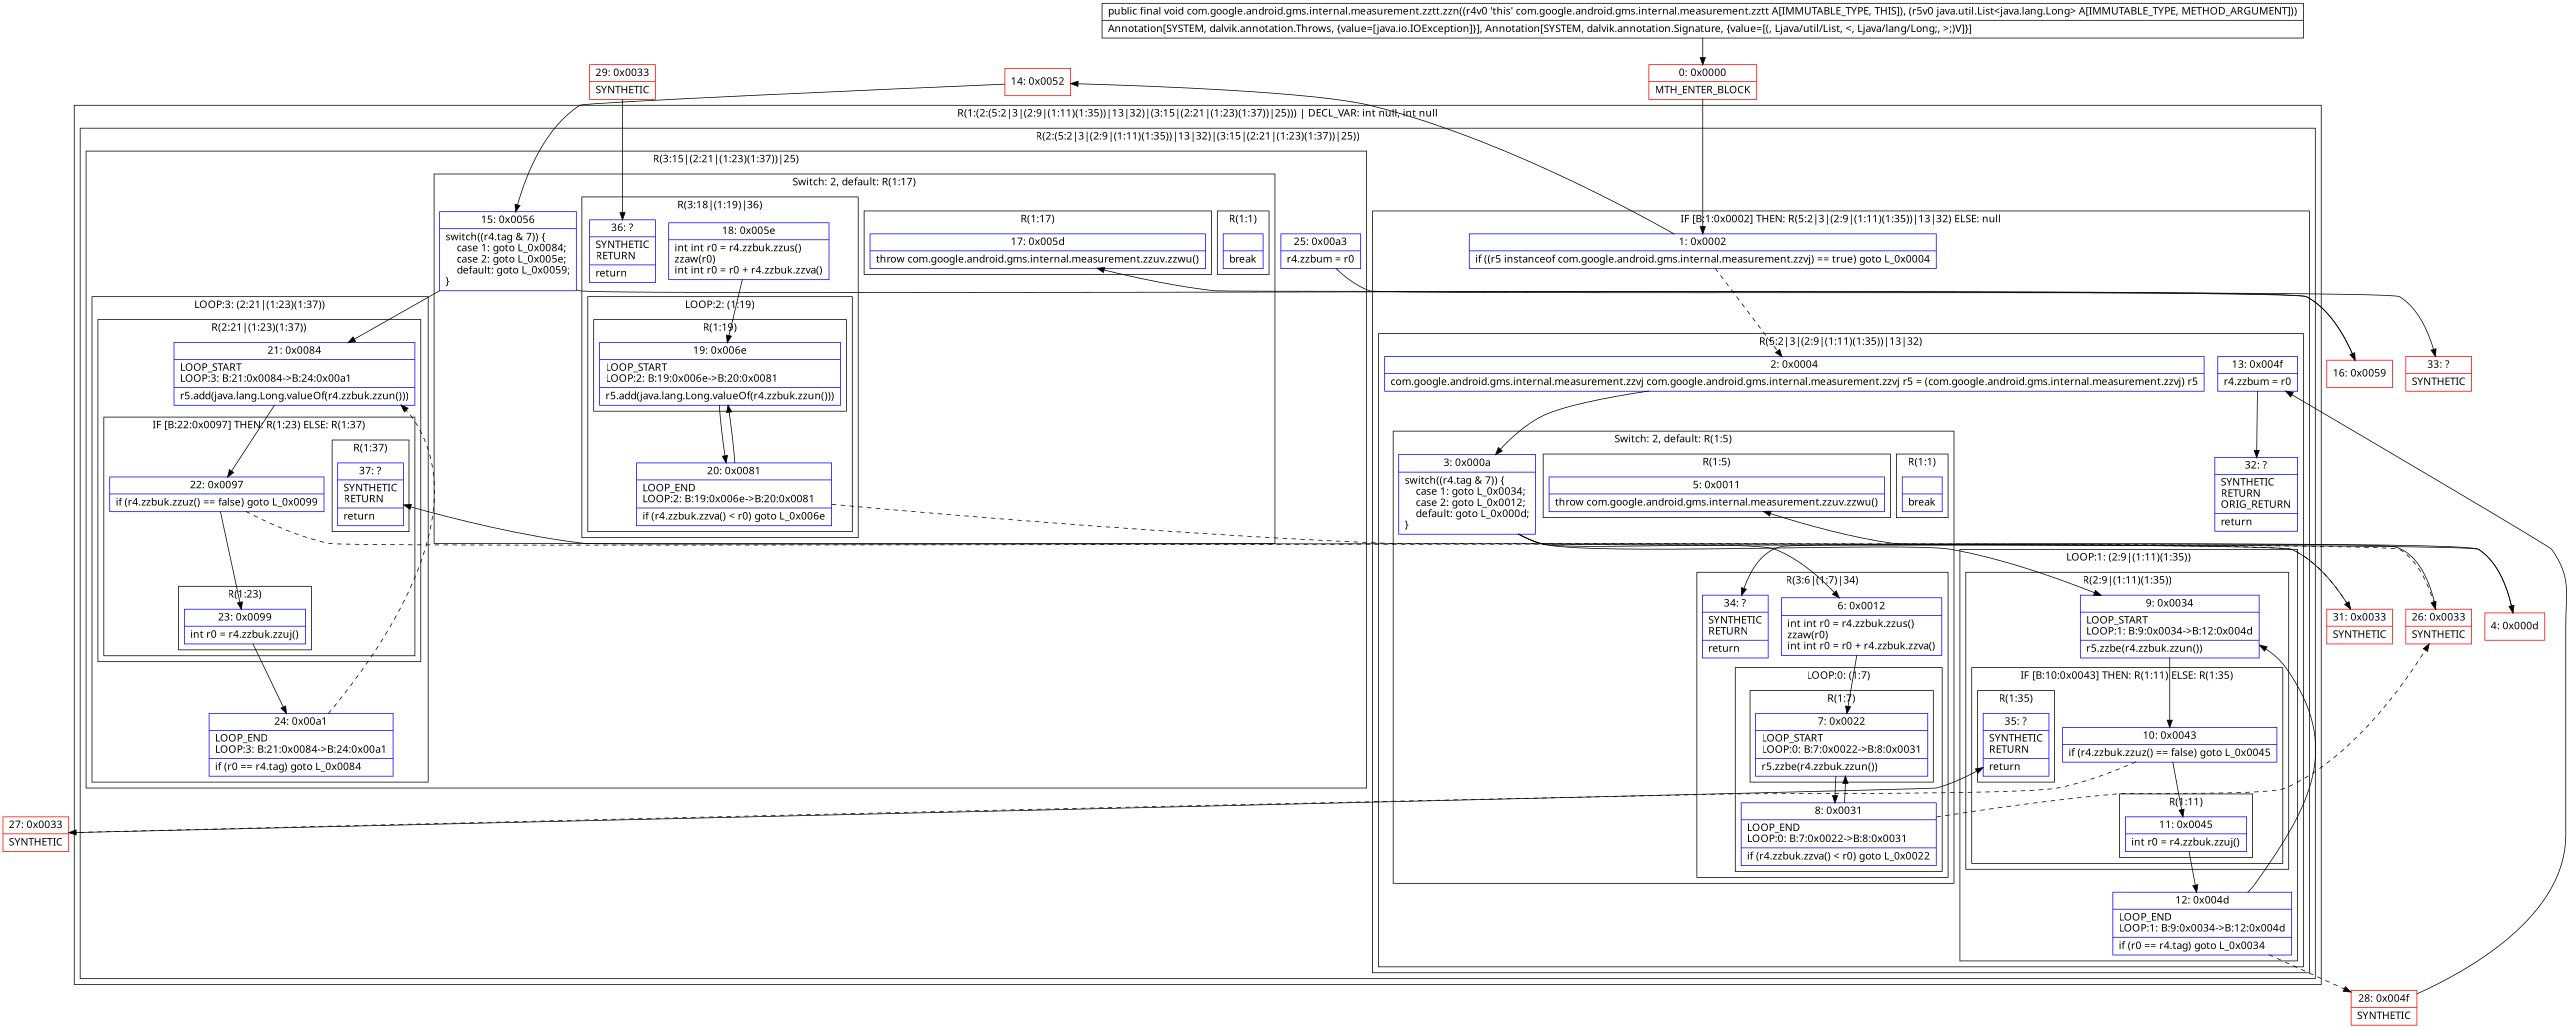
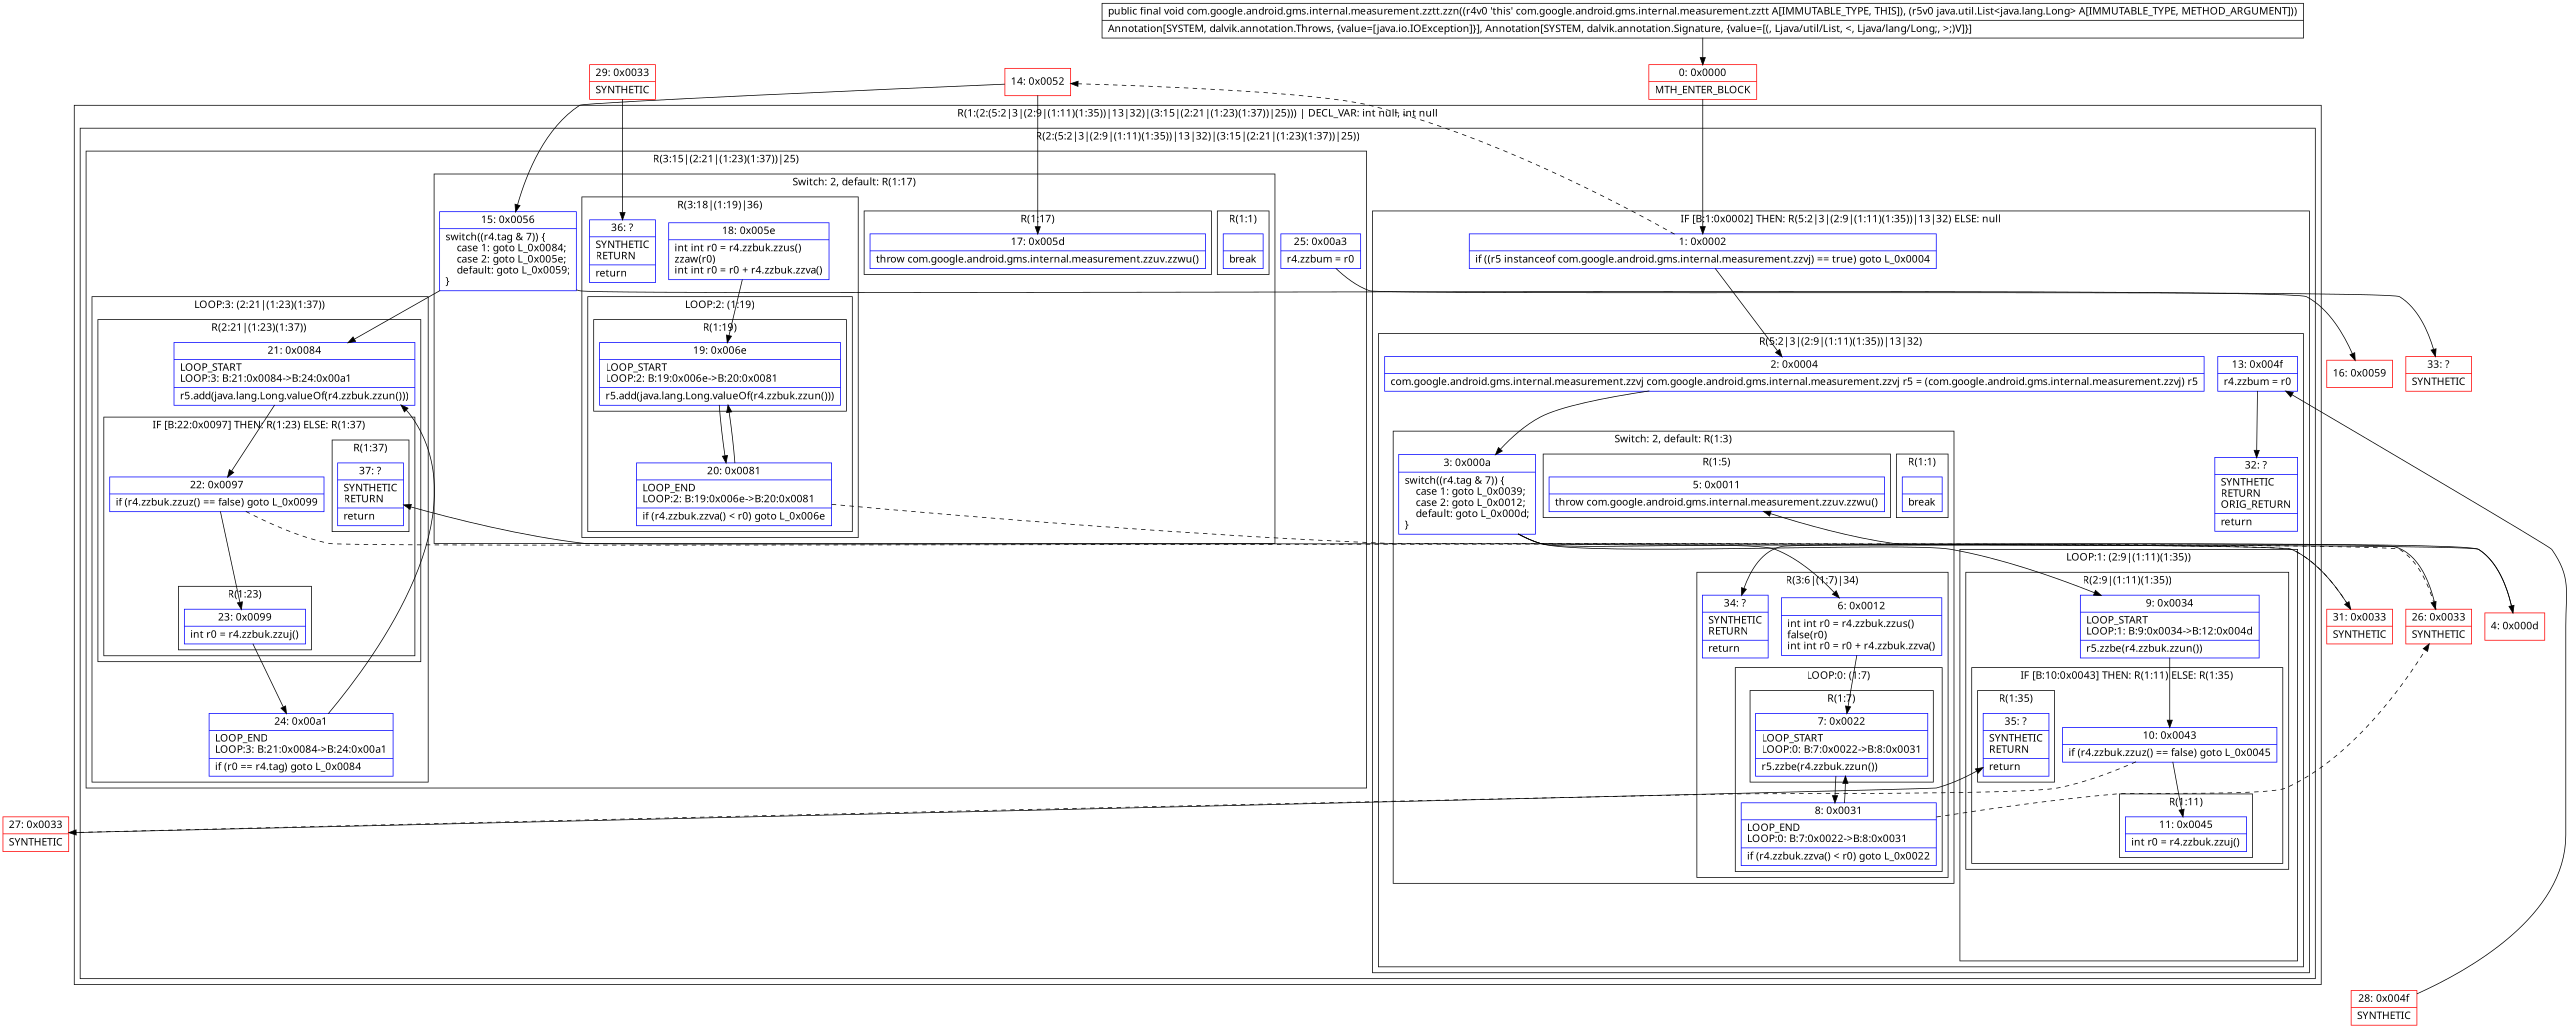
edge "1: 0x0002" -> "14: 0x0052": style solid -> dashed
edge "16: 0x0059" -> "17: 0x005d": now "14: 0x0052" -> "17: 0x005d"
edge "1: 0x0002" -> "2: 0x0004": style dashed -> solid
cluster "Switch: 2, default: R(1:5)": label "Switch: 2, default: R(1:5)" -> "Switch: 2, default: R(1:3)"
node "3: 0x000a": text "case 1: goto L_0x0034;" -> "case 1: goto L_0x0039;"
edge "24: 0x00a1" -> "21: 0x0084": style dashed -> solid
node "6: 0x0012": text "zzaw(r0)" -> "false(r0)"
node "12: 0x004d": removed
